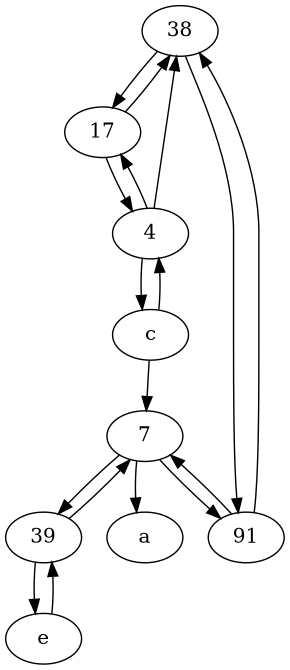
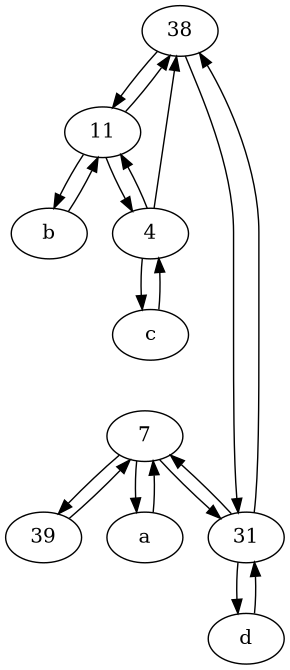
node "17": label "17" -> "11"
node "b": added
edge "c" -> "7": now "a" -> "7"
node "91": label "91" -> "31"
node "e": removed
node "d": added
